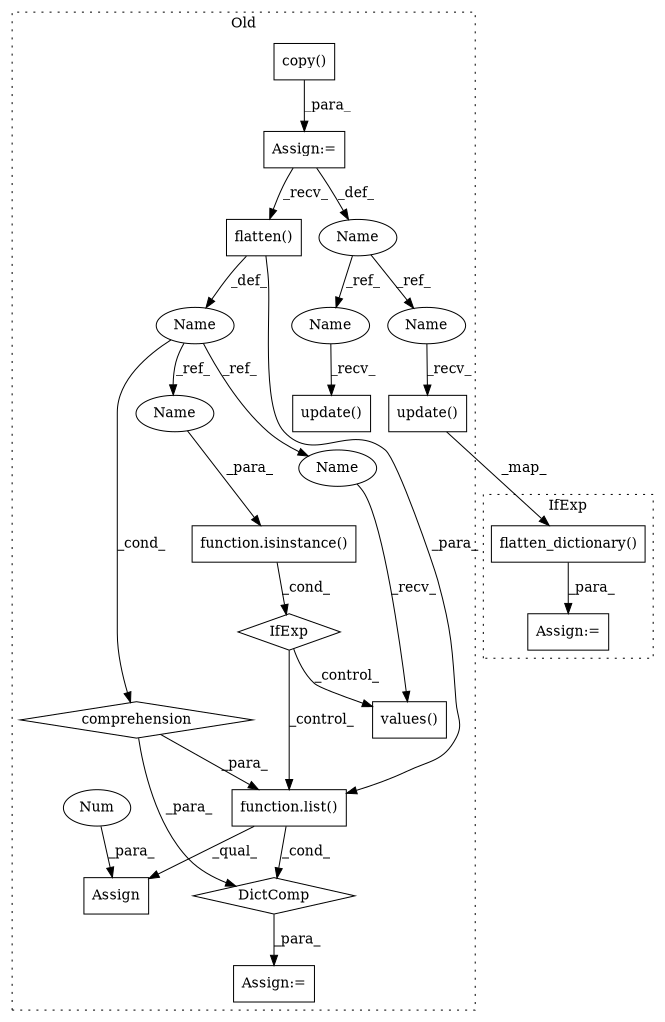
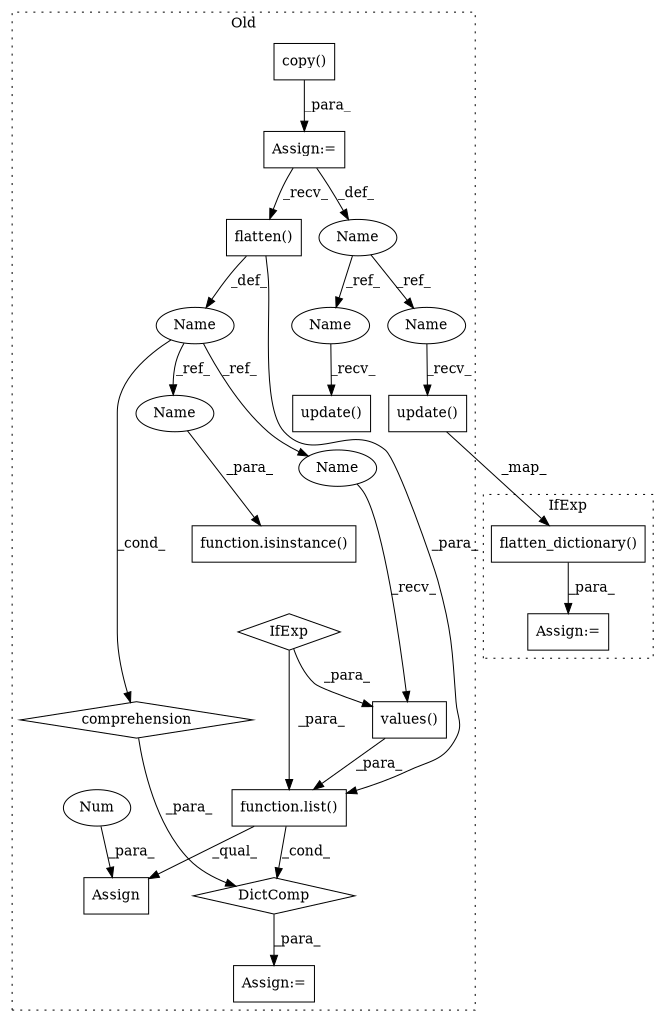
edge "function.isinstance()" -> "IfExp": removed, label "_cond_"
edge "IfExp" -> "values()": label "_control_" -> "_para_"
edge "IfExp" -> "function.list()": label "_control_" -> "_para_"
edge "comprehension" -> "function.list()": now "values()" -> "function.list()"
